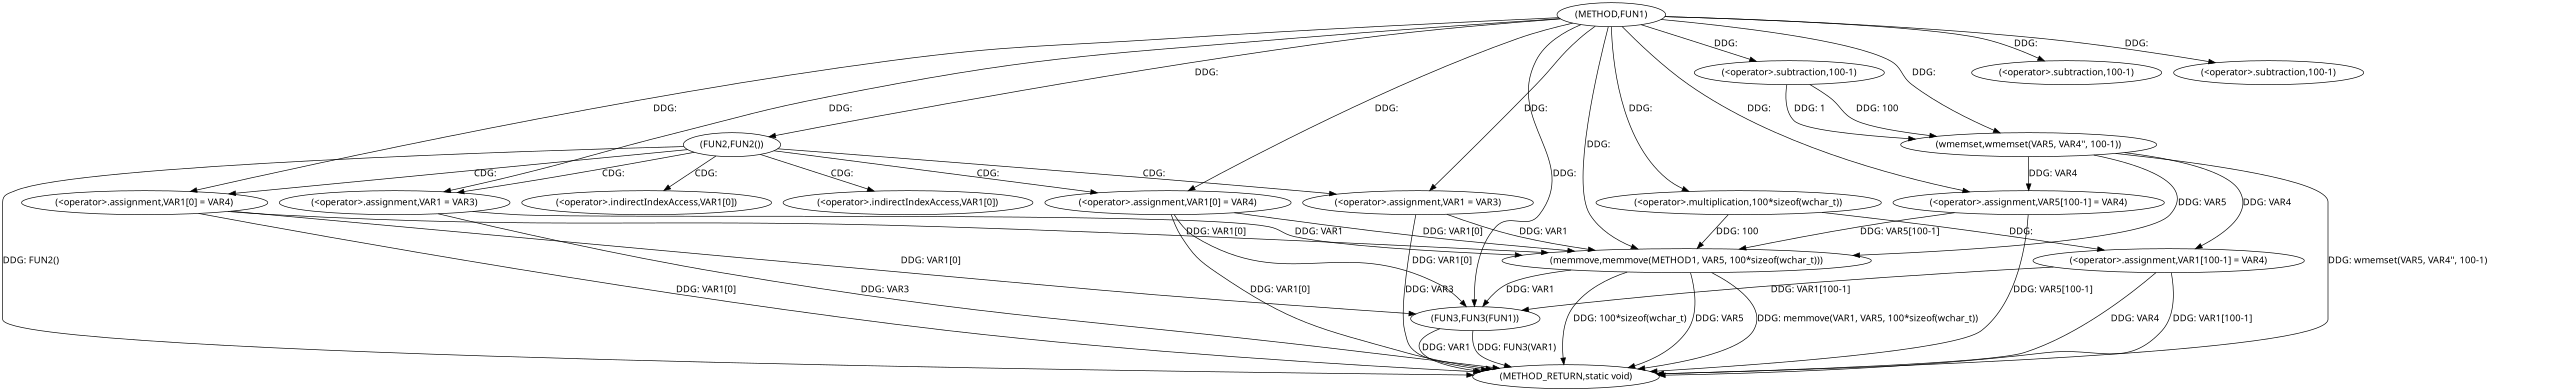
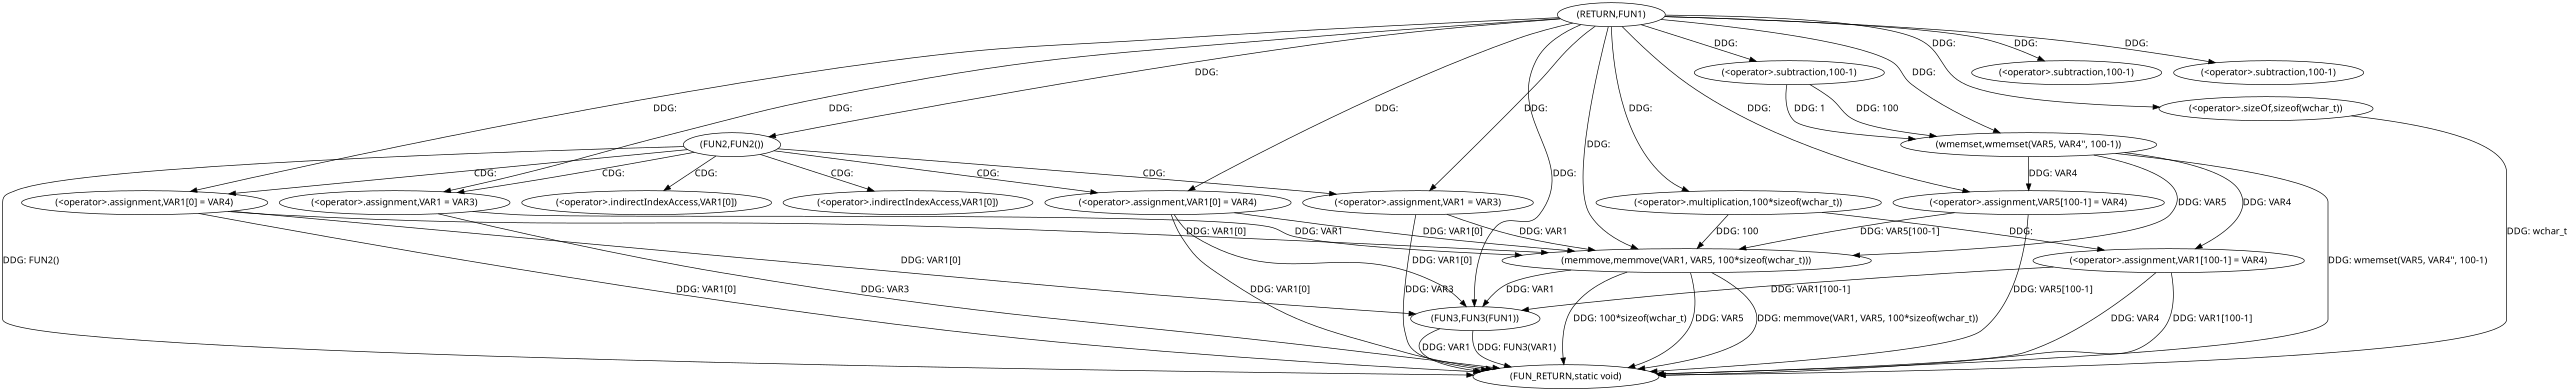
node "(METHOD,FUN1)": label "(METHOD,FUN1)" -> "(RETURN,FUN1)"
node "(<operator>.sizeOf,sizeof(wchar_t))": added
node "(memmove,memmove(METHOD1, VAR5, 100*sizeof(wchar_t)))": label "(memmove,memmove(METHOD1, VAR5, 100*sizeof(wchar_t)))" -> "(memmove,memmove(VAR1, VAR5, 100*sizeof(wchar_t)))"
node "(METHOD_RETURN,static void)": label "(METHOD_RETURN,static void)" -> "(FUN_RETURN,static void)"
